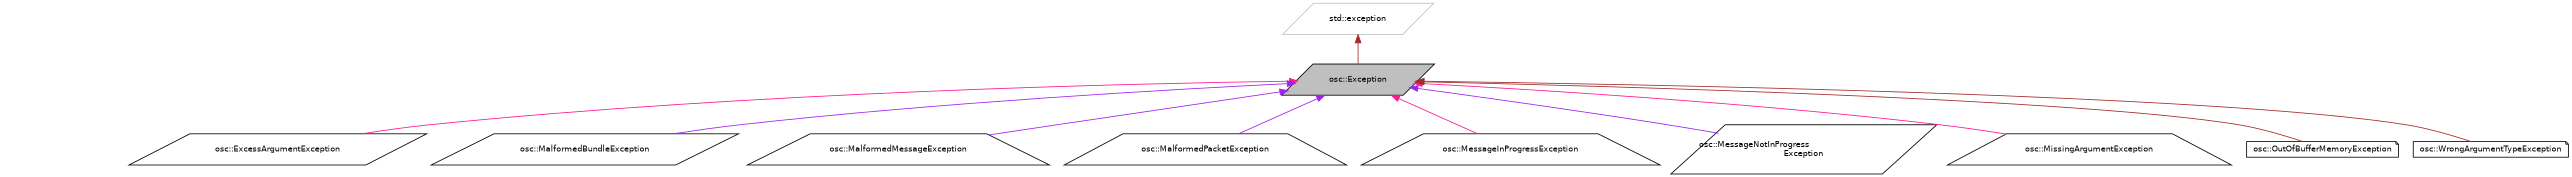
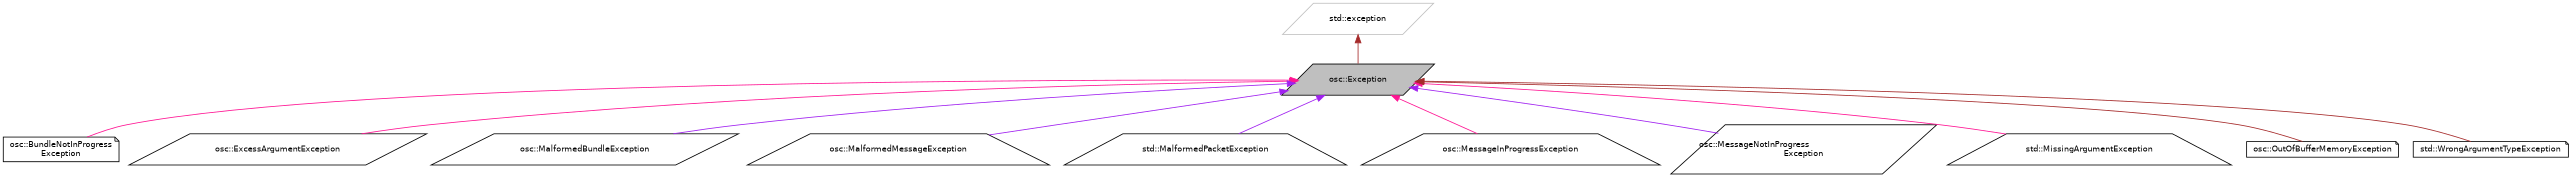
node "osc::BundleNotInProgress Exception": added
node "osc::MalformedPacketException": label "osc::MalformedPacketException" -> "std::MalformedPacketException"
node "osc::MissingArgumentException": label "osc::MissingArgumentException" -> "std::MissingArgumentException"
node "osc::WrongArgumentTypeException": label "osc::WrongArgumentTypeException" -> "std::WrongArgumentTypeException"
